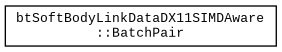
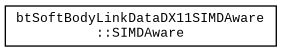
node "btSoftBodyLinkDataDX11SIMDAware ::BatchPair": label "btSoftBodyLinkDataDX11SIMDAware ::BatchPair" -> "btSoftBodyLinkDataDX11SIMDAware ::SIMDAware"
